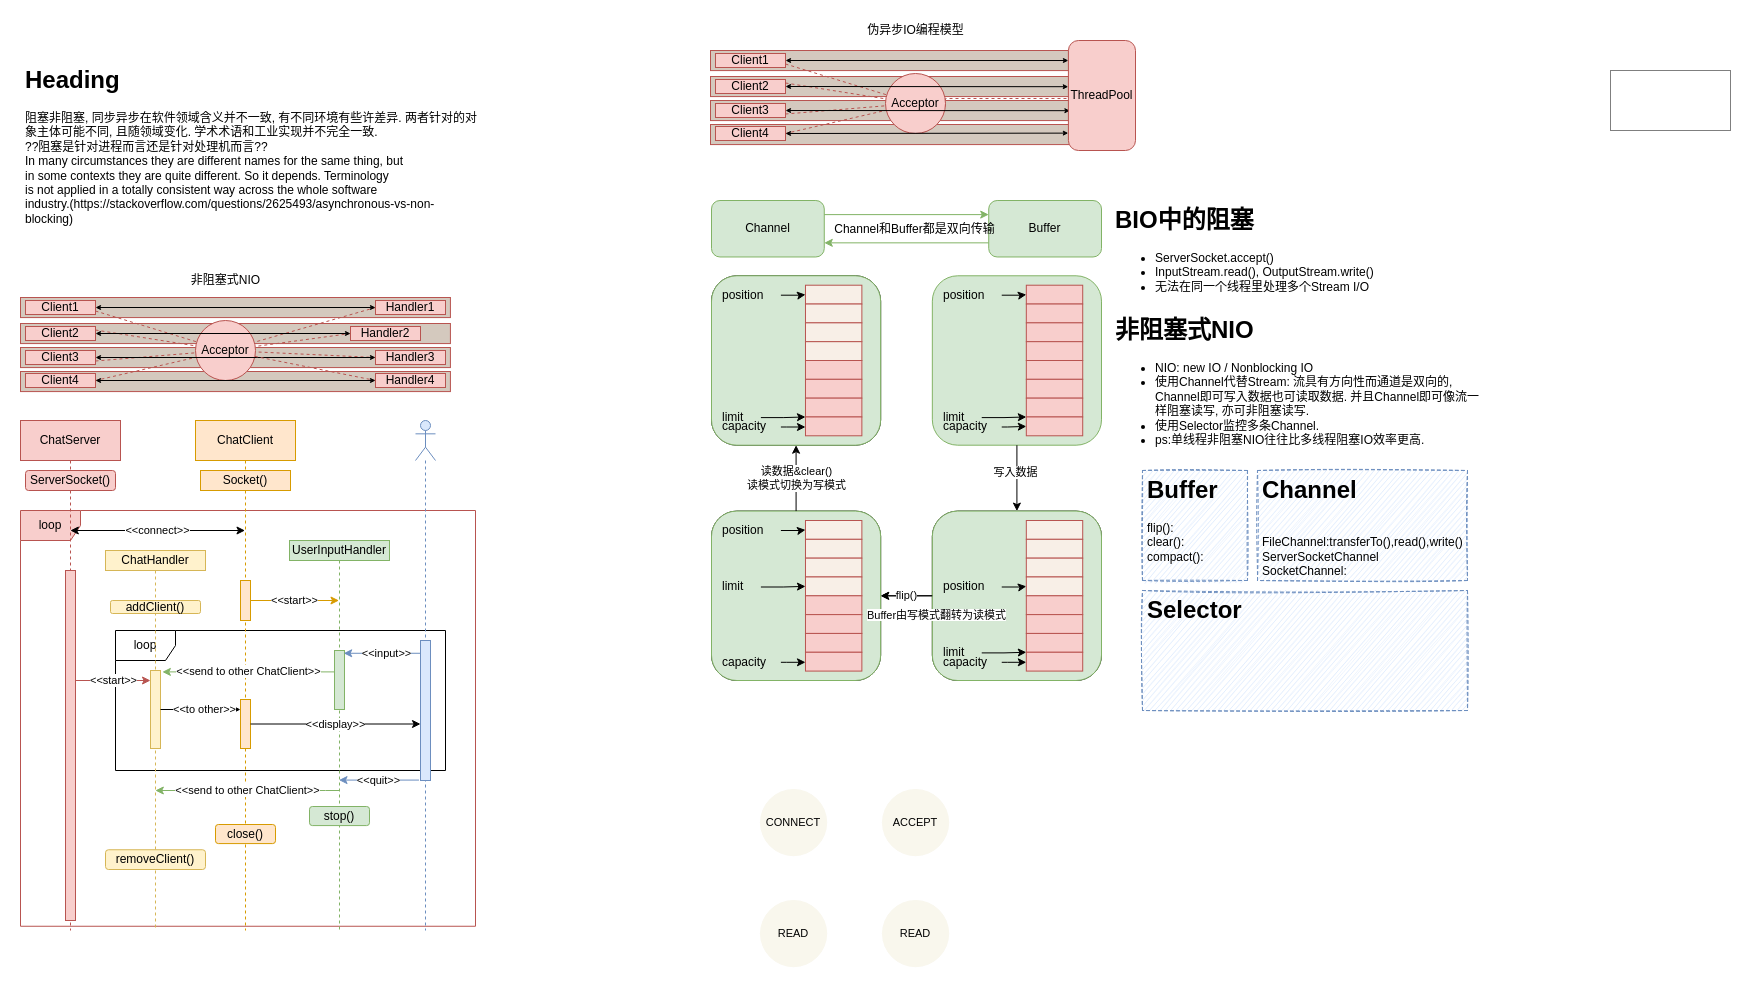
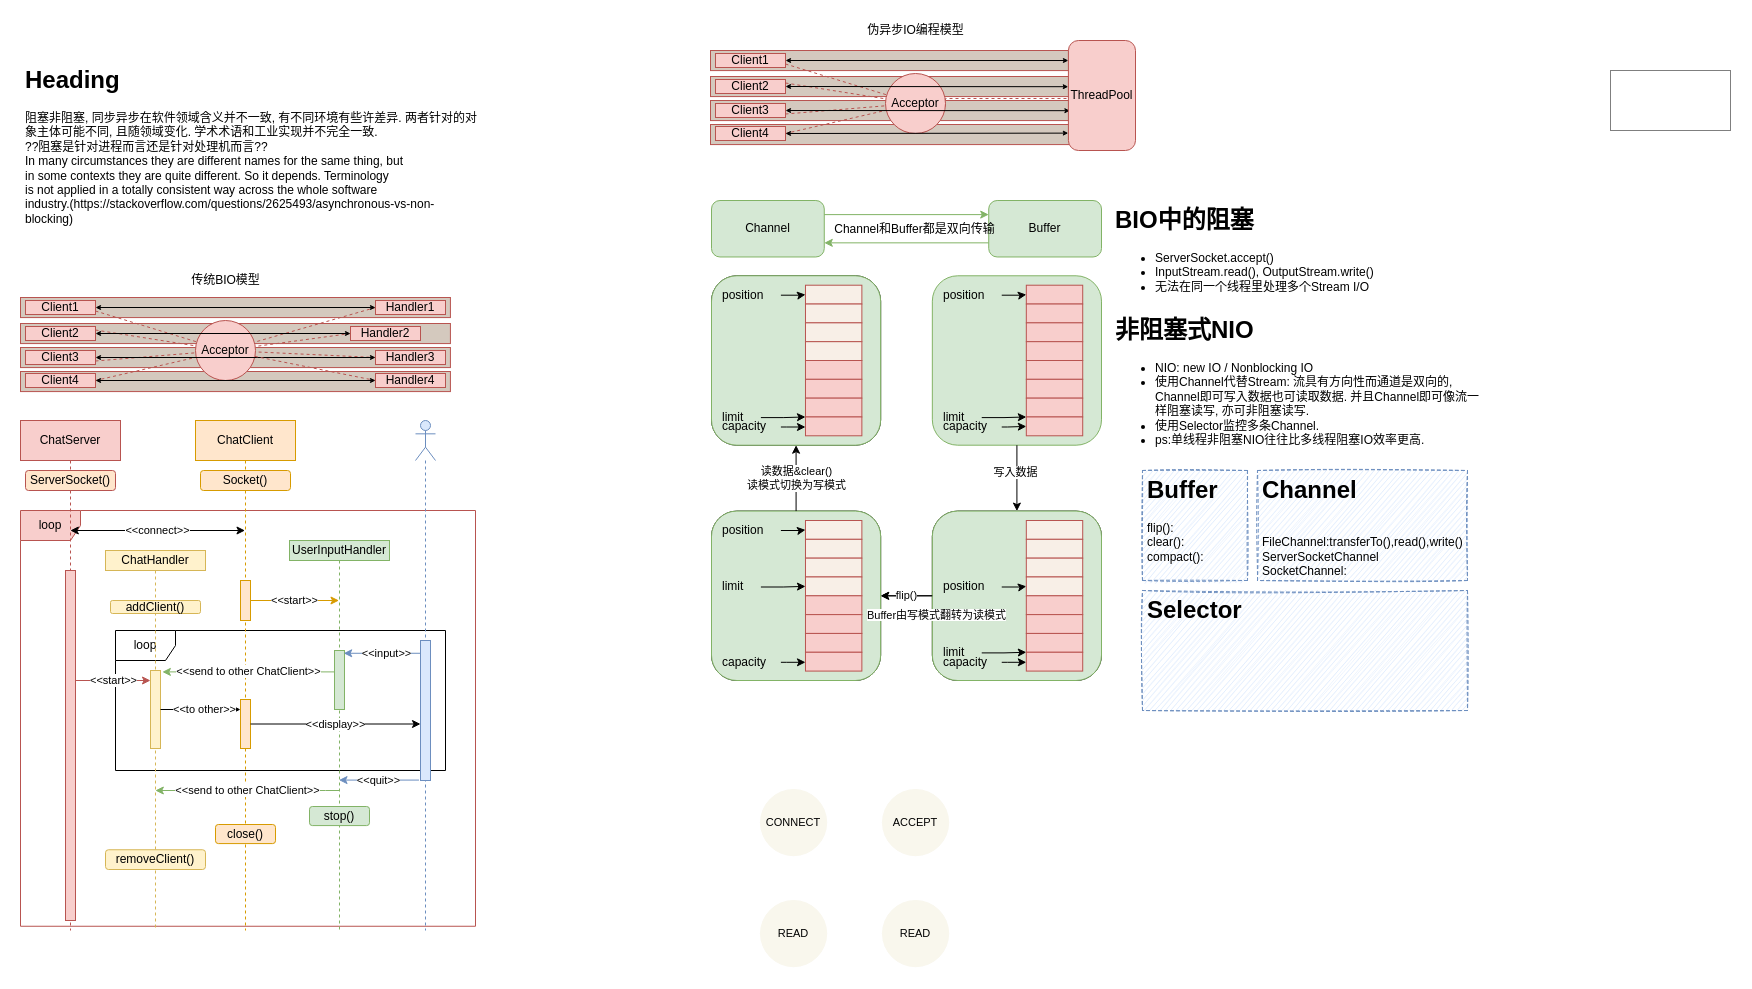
node "非阻塞式NIO": label "非阻塞式NIO" -> "传统BIO模型"
node "ServerSocket()": fillcolor #f8cecc -> #ffe6cc
node "Socket()": shape rectangle -> rounded rectangle
